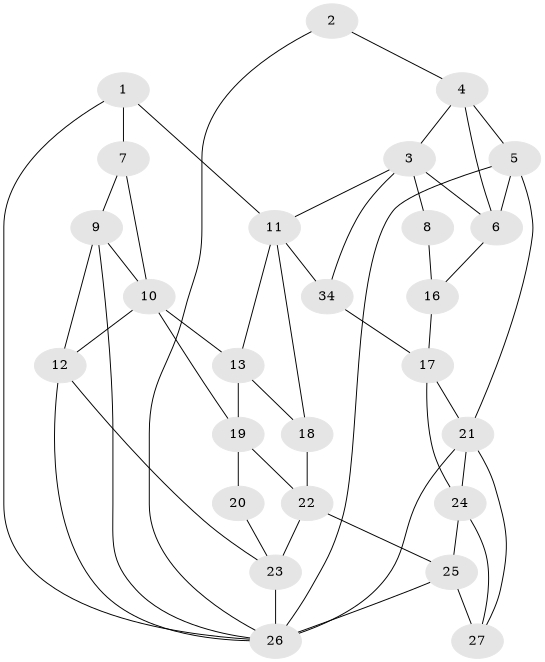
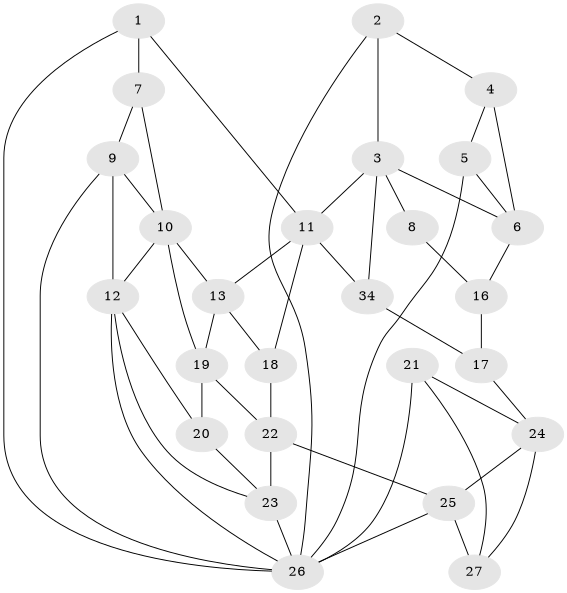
edge "4" -- "3": now "2" -- "3"
edge "5" -- "21": removed
edge "12" -- "20": added
edge "17" -- "21": removed
